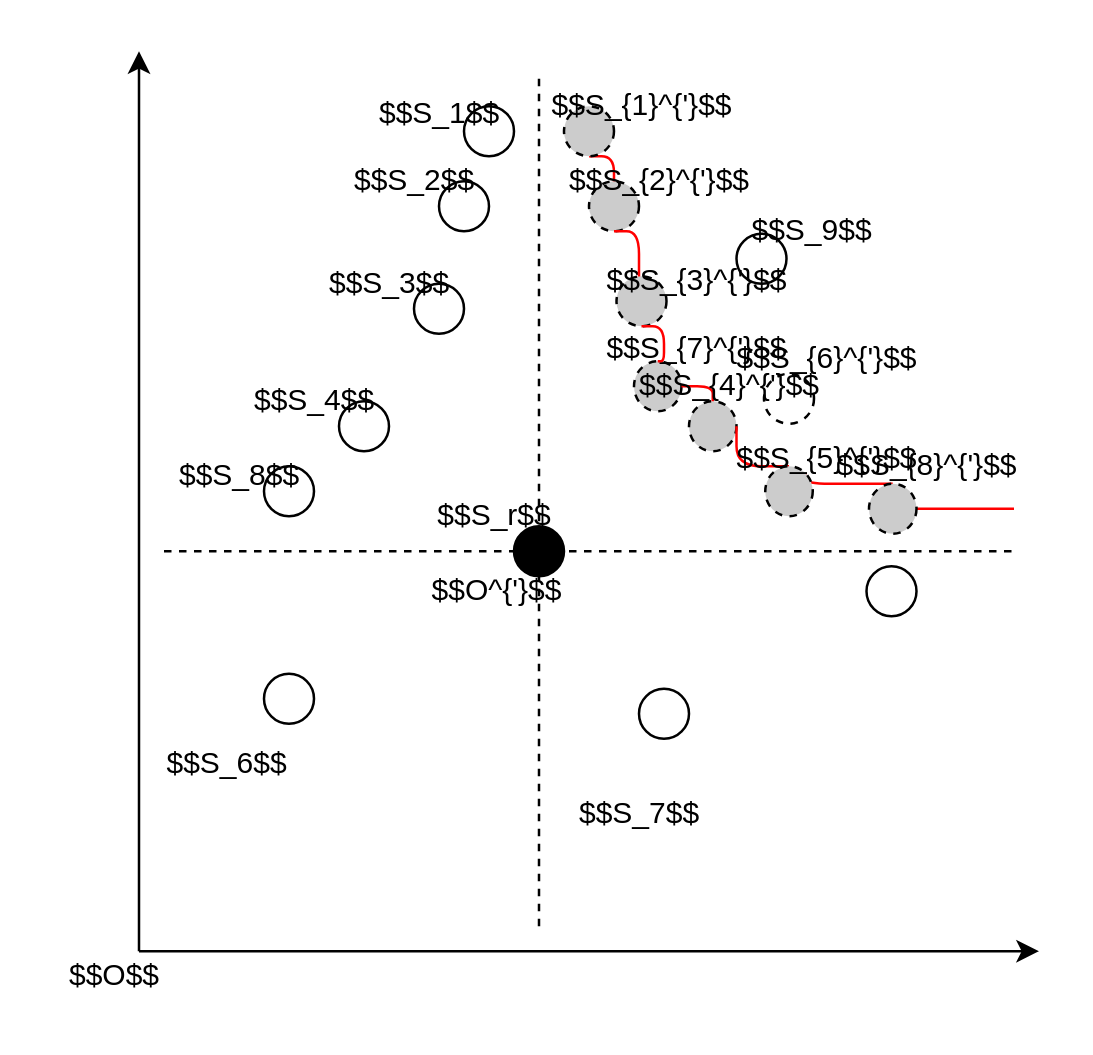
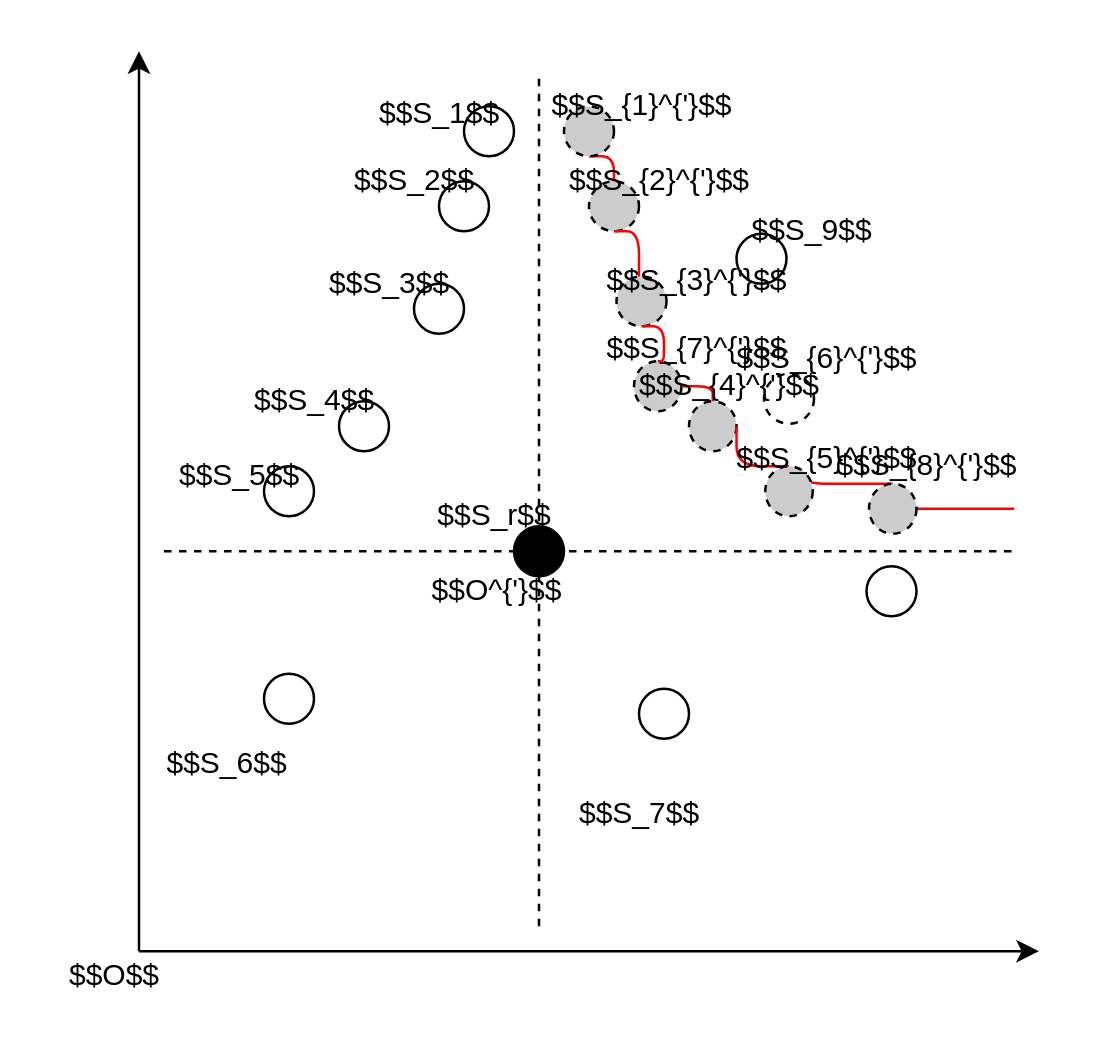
node "$$S_8$$": label "$$S_8$$" -> "$$S_5$$"
